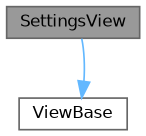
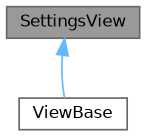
edge "SettingsView" -> "ViewBase": reversed
